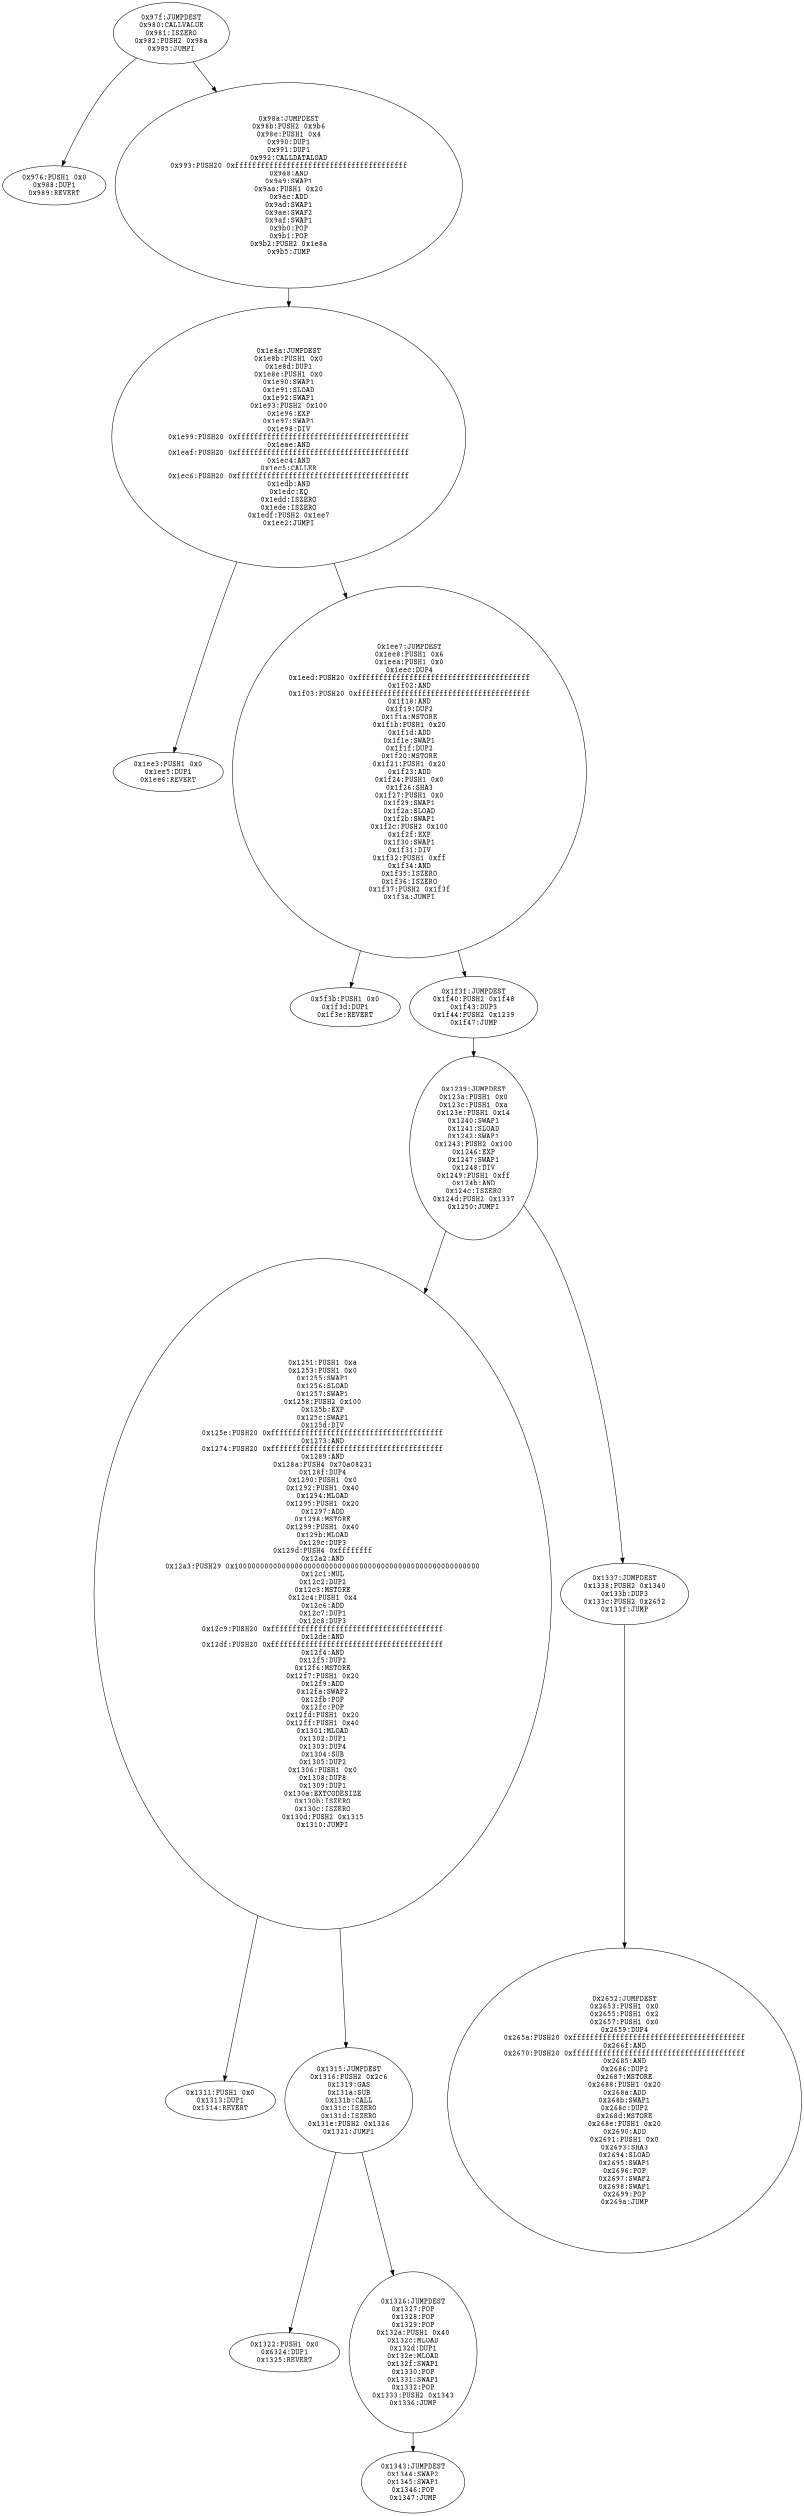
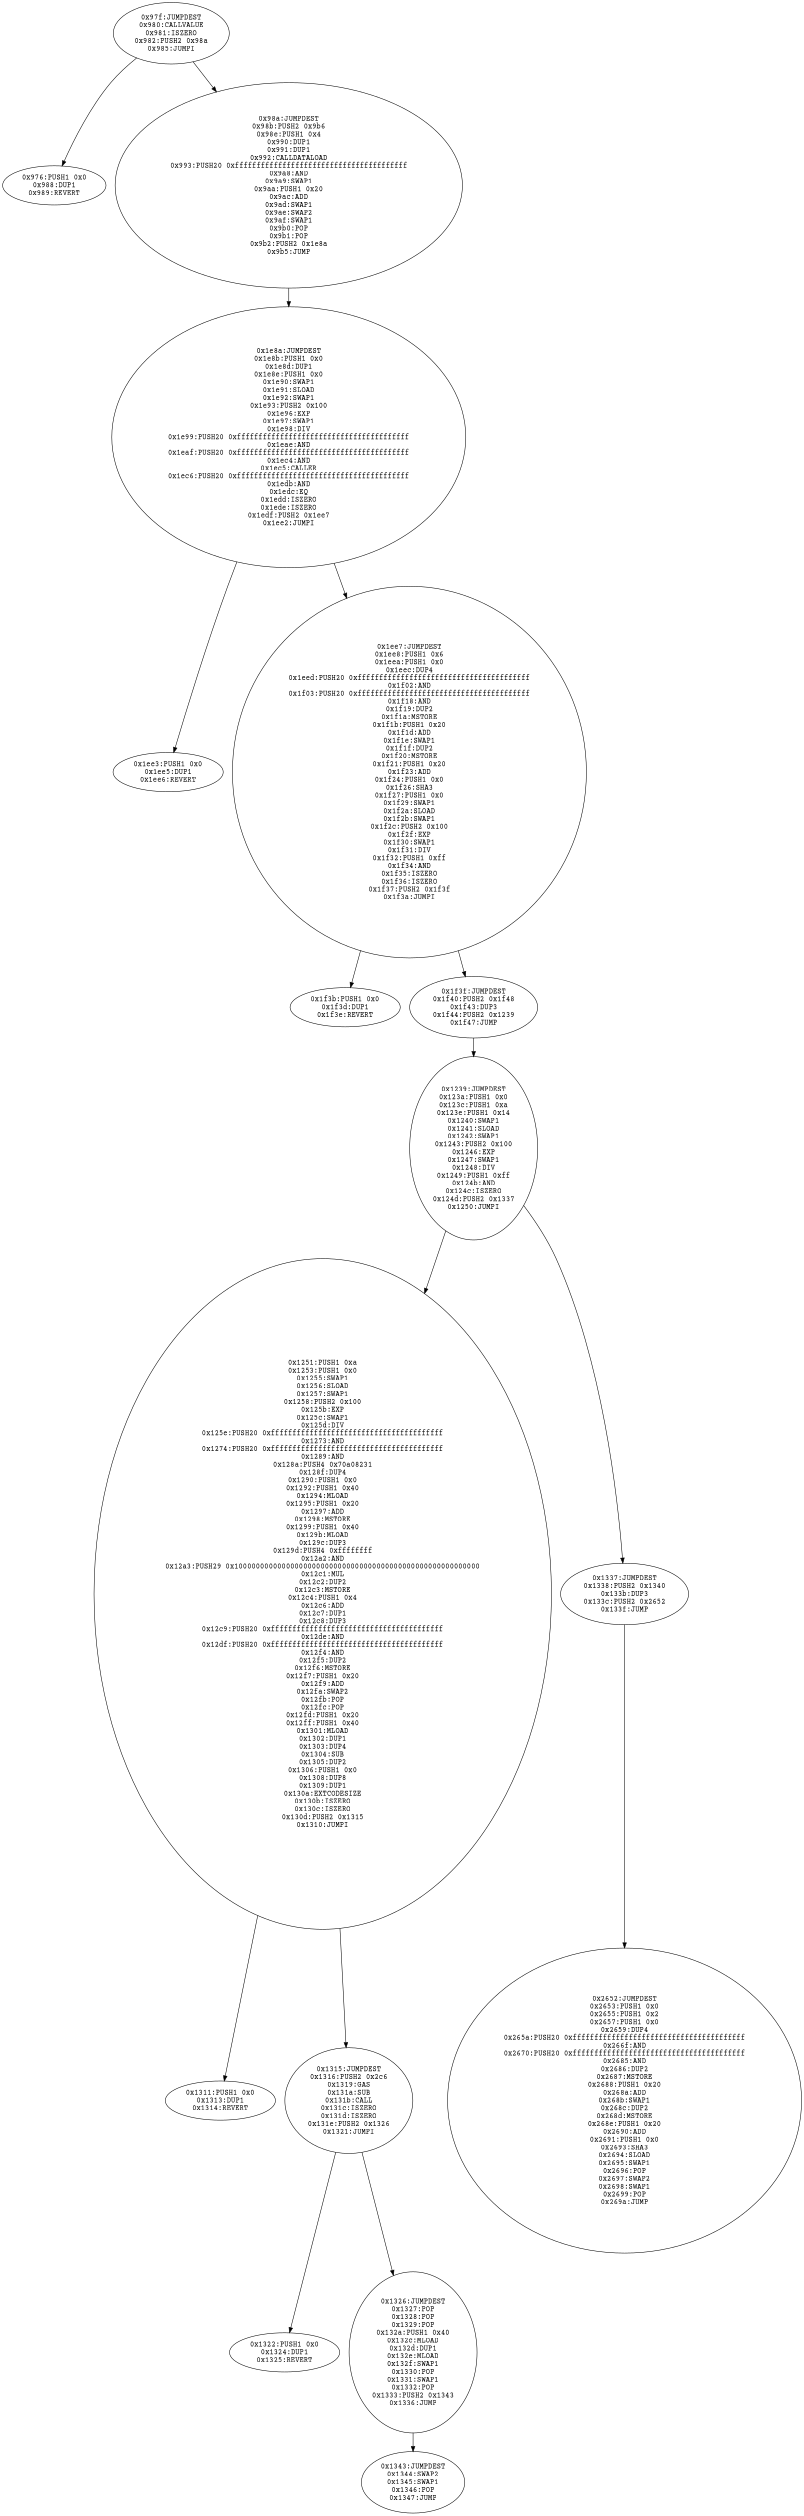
node "0x5f3b:PUSH1 0x0 0x1f3d:DUP1 0x1f3e:REVERT": label "0x5f3b:PUSH1 0x0 0x1f3d:DUP1 0x1f3e:REVERT" -> "0x1f3b:PUSH1 0x0 0x1f3d:DUP1 0x1f3e:REVERT"
node "0x1322:PUSH1 0x0 0x6324:DUP1 0x1325:REVERT": label "0x1322:PUSH1 0x0 0x6324:DUP1 0x1325:REVERT" -> "0x1322:PUSH1 0x0 0x1324:DUP1 0x1325:REVERT"
